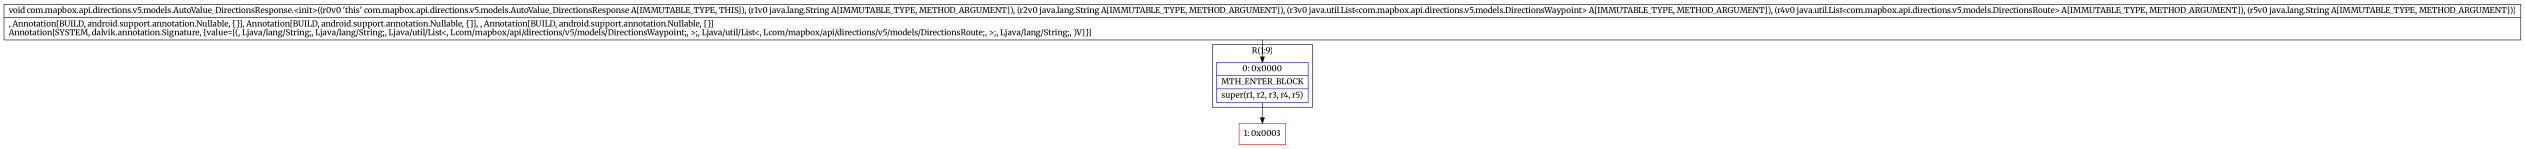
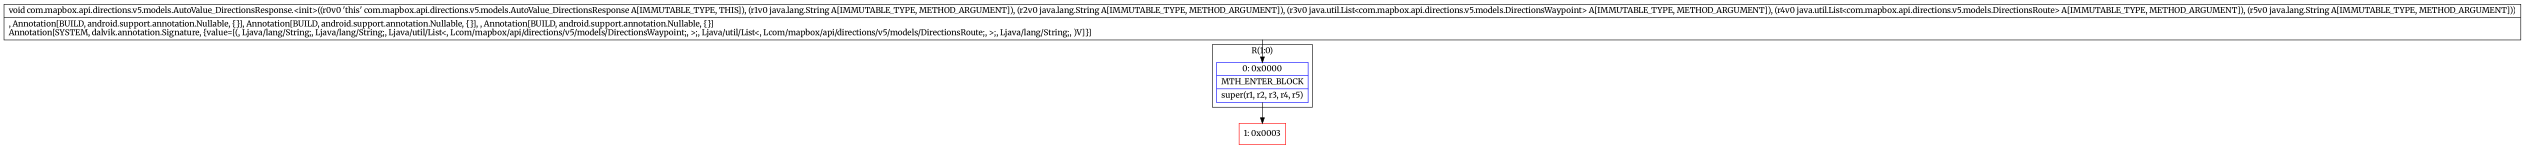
cluster "R(1:9)": label "R(1:9)" -> "R(1:0)"
